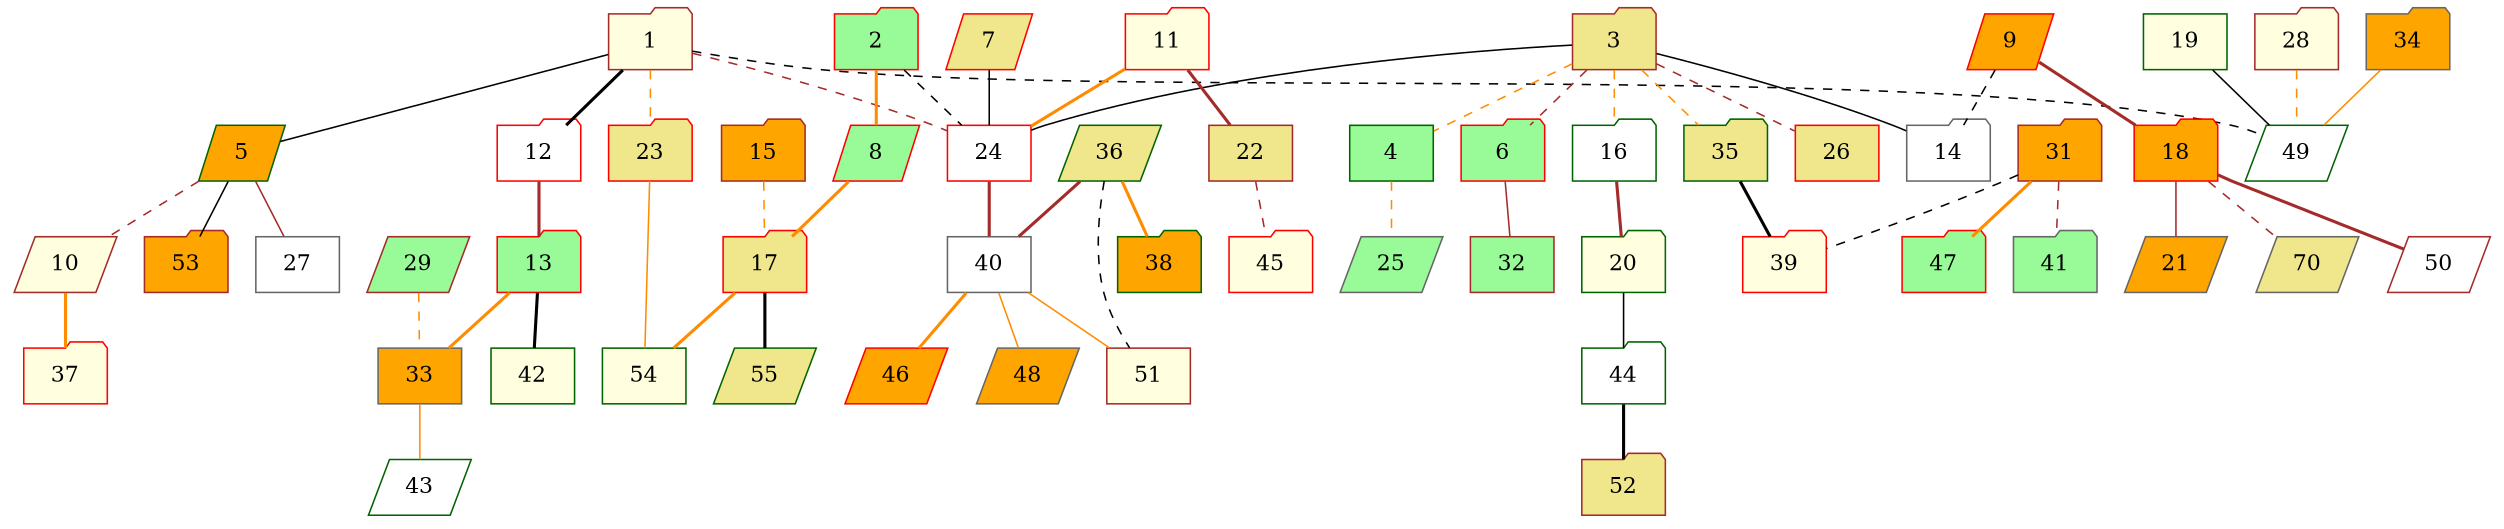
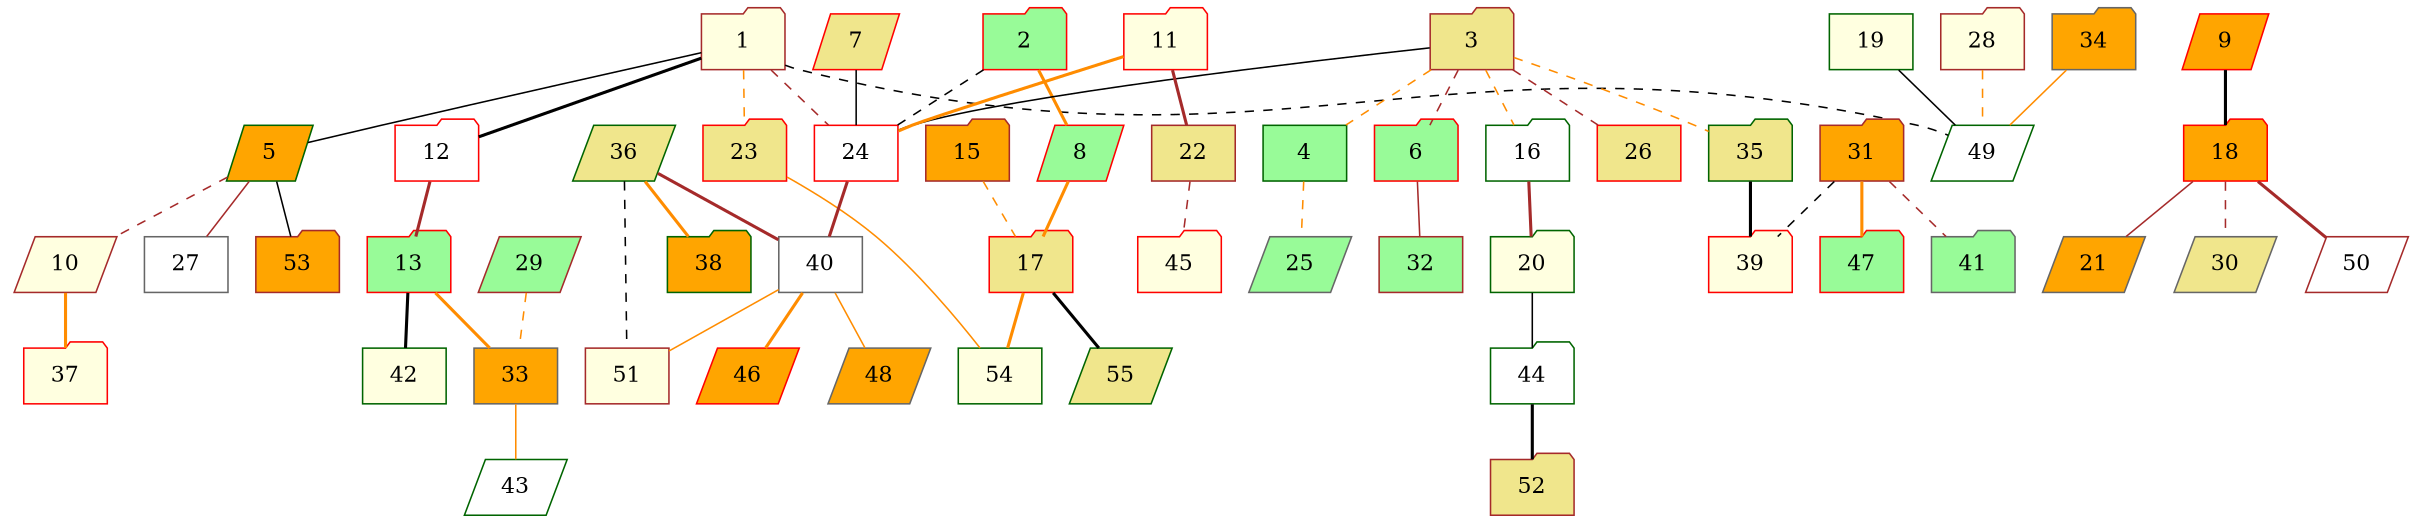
edge "9" -- "18": color brown -> black
node "14": removed
node "70": label "70" -> "30"
